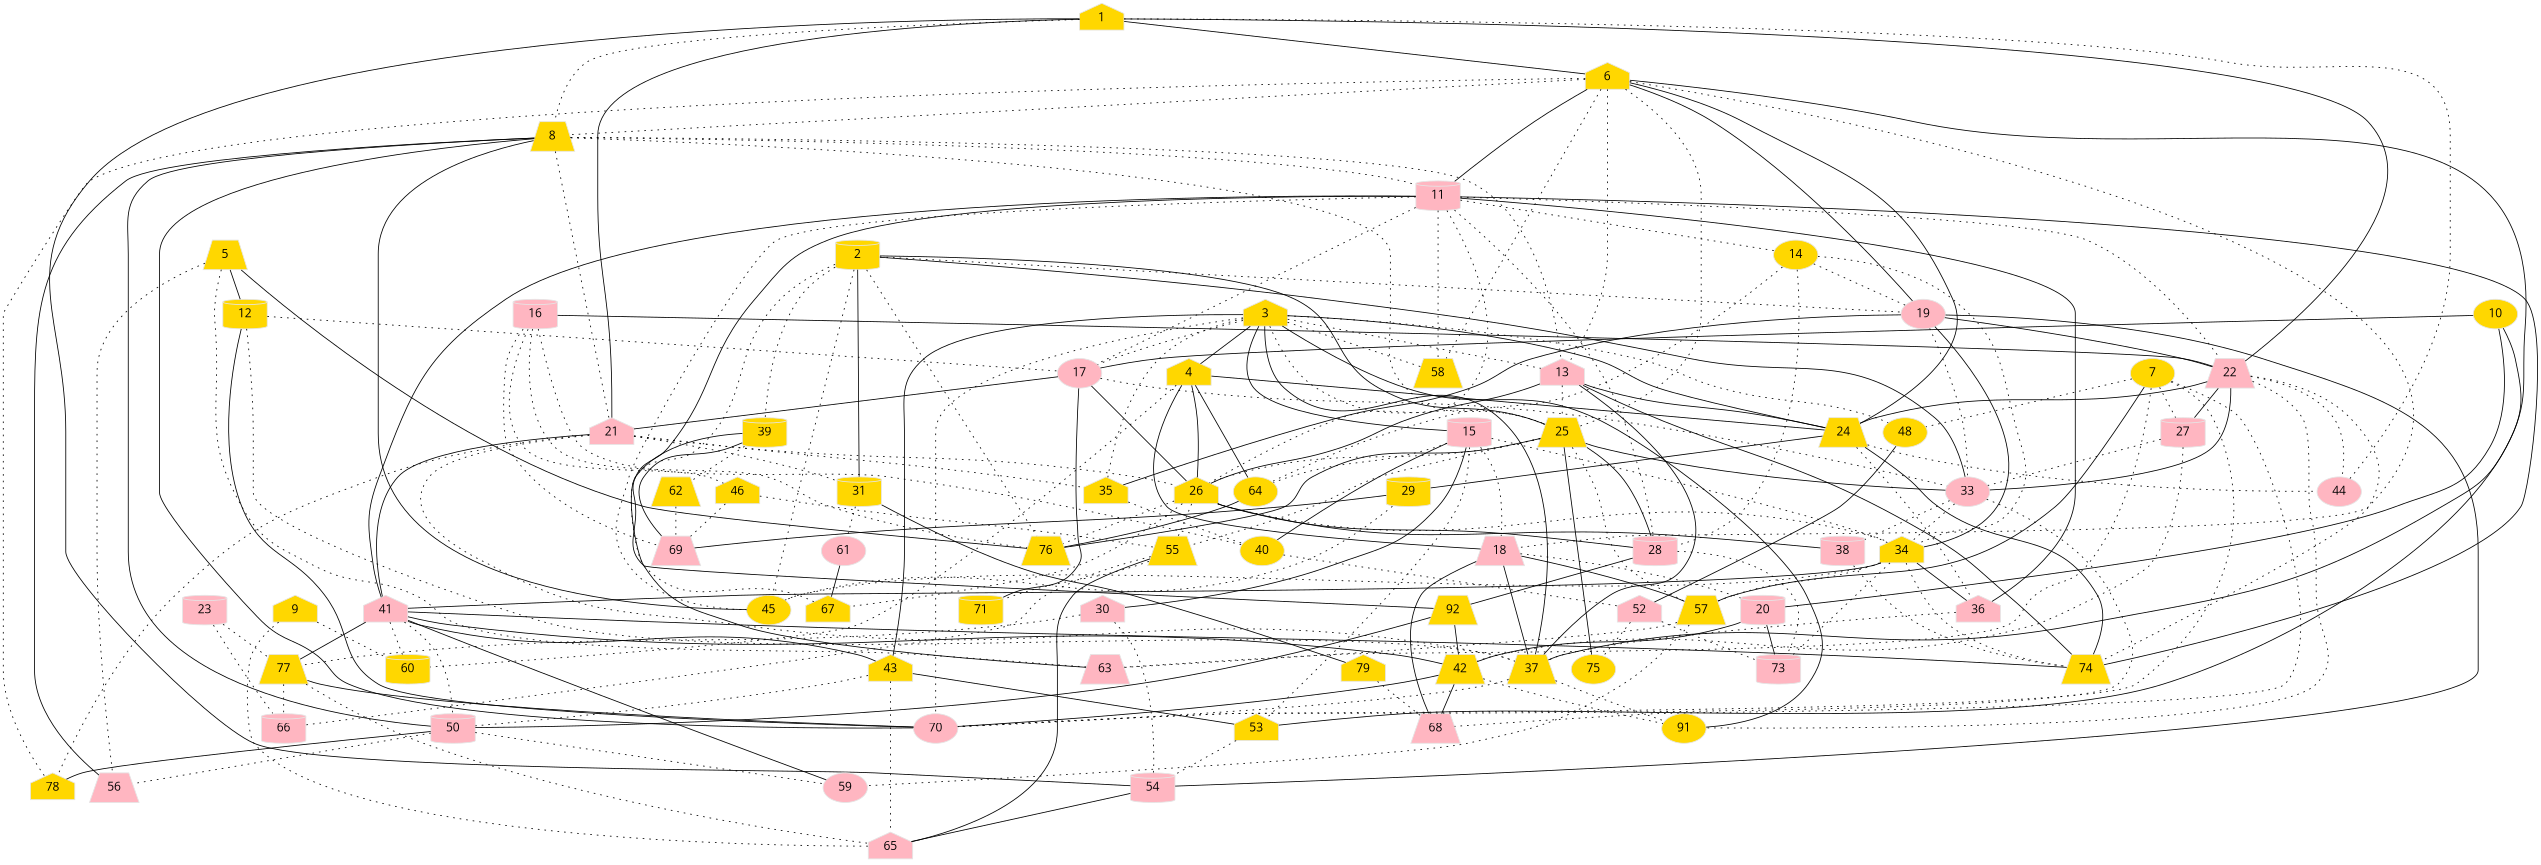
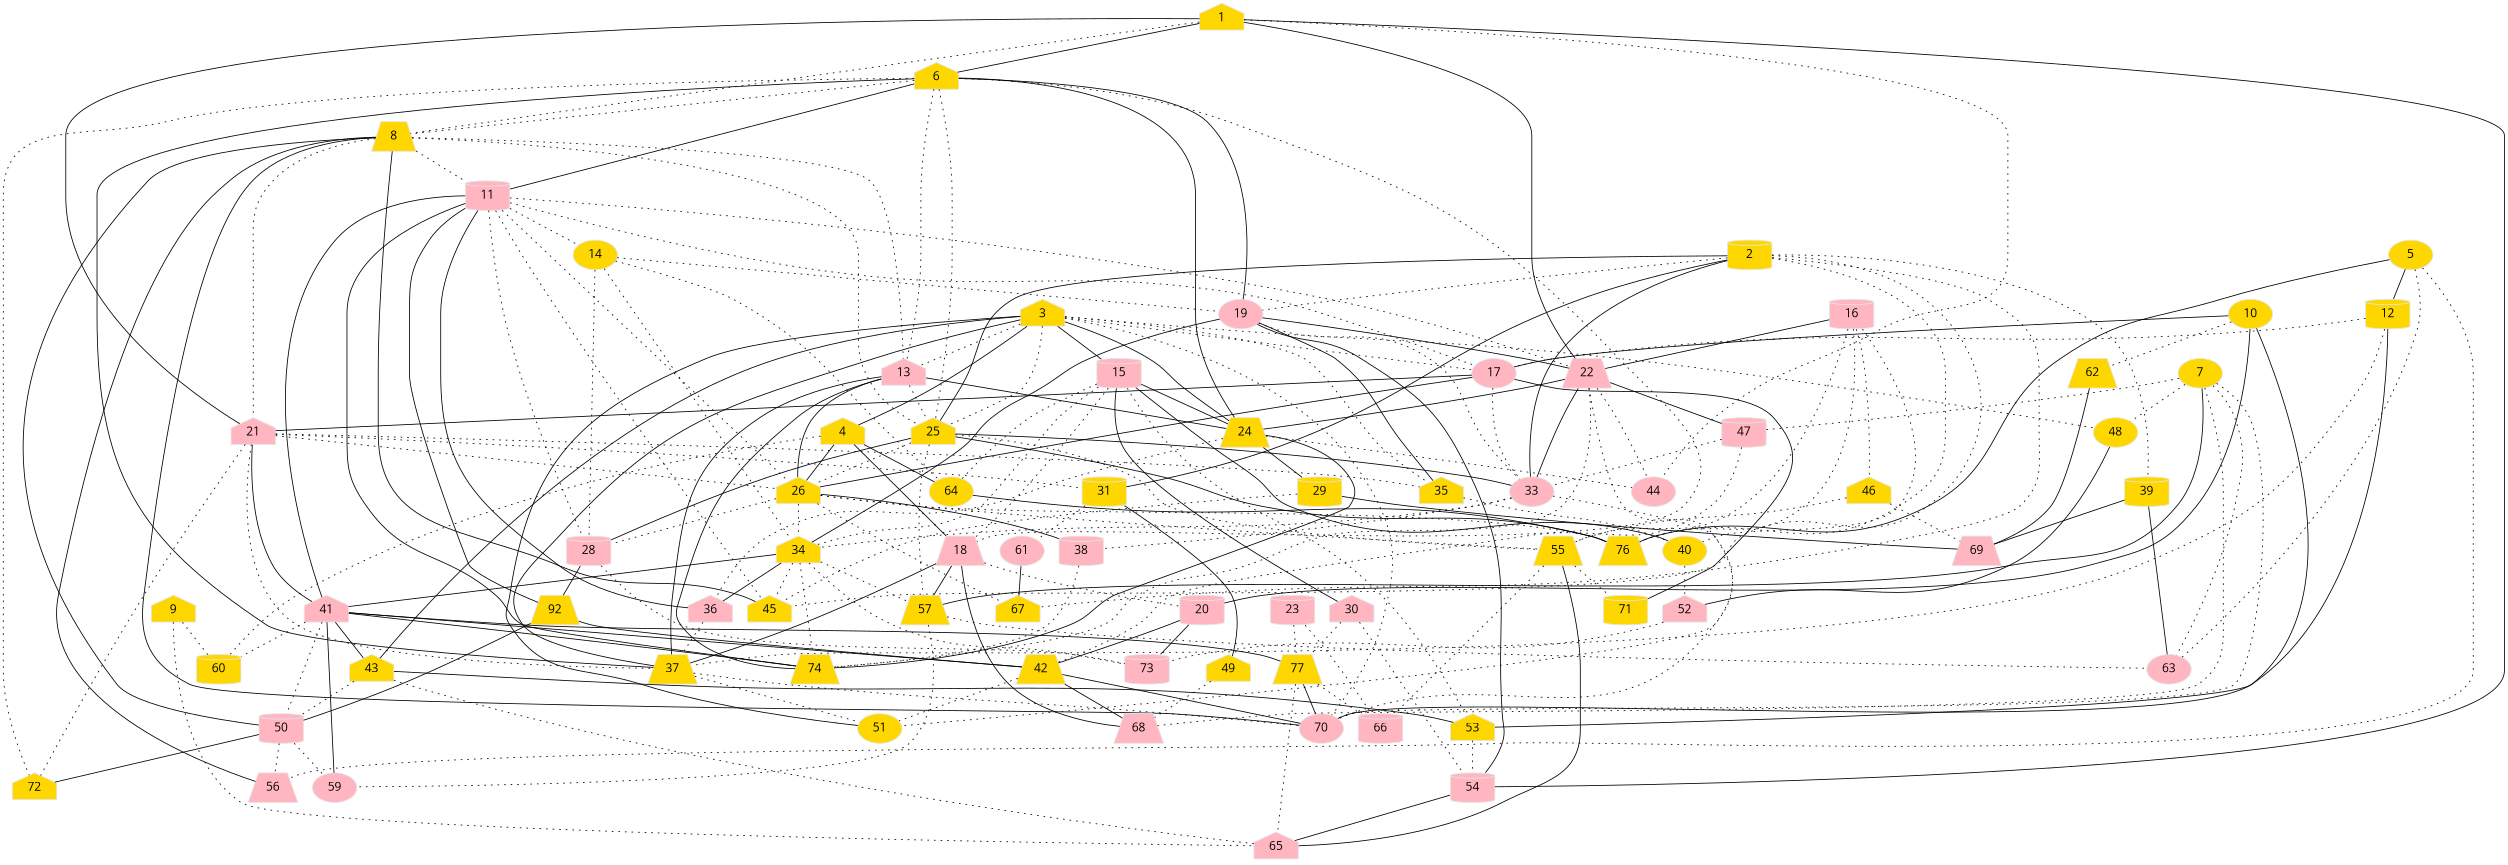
node "5": shape trapezium -> ellipse
node "58": removed
edge "4" -- "24": now "15" -- "24"
node "25": shape trapezium -> house
node "27": label "27" -> "47"
edge "39" -- "62": now "10" -- "62"
edge "16" -- "69": now "16" -- "55"
edge "62" -- "69": style dotted -> solid
edge "26" -- "28": style solid -> dotted
node "45": shape ellipse -> house
node "63": shape trapezium -> ellipse
node "79": label "79" -> "49"
node "75": removed
node "91": label "91" -> "51"
node "78": label "78" -> "72"
